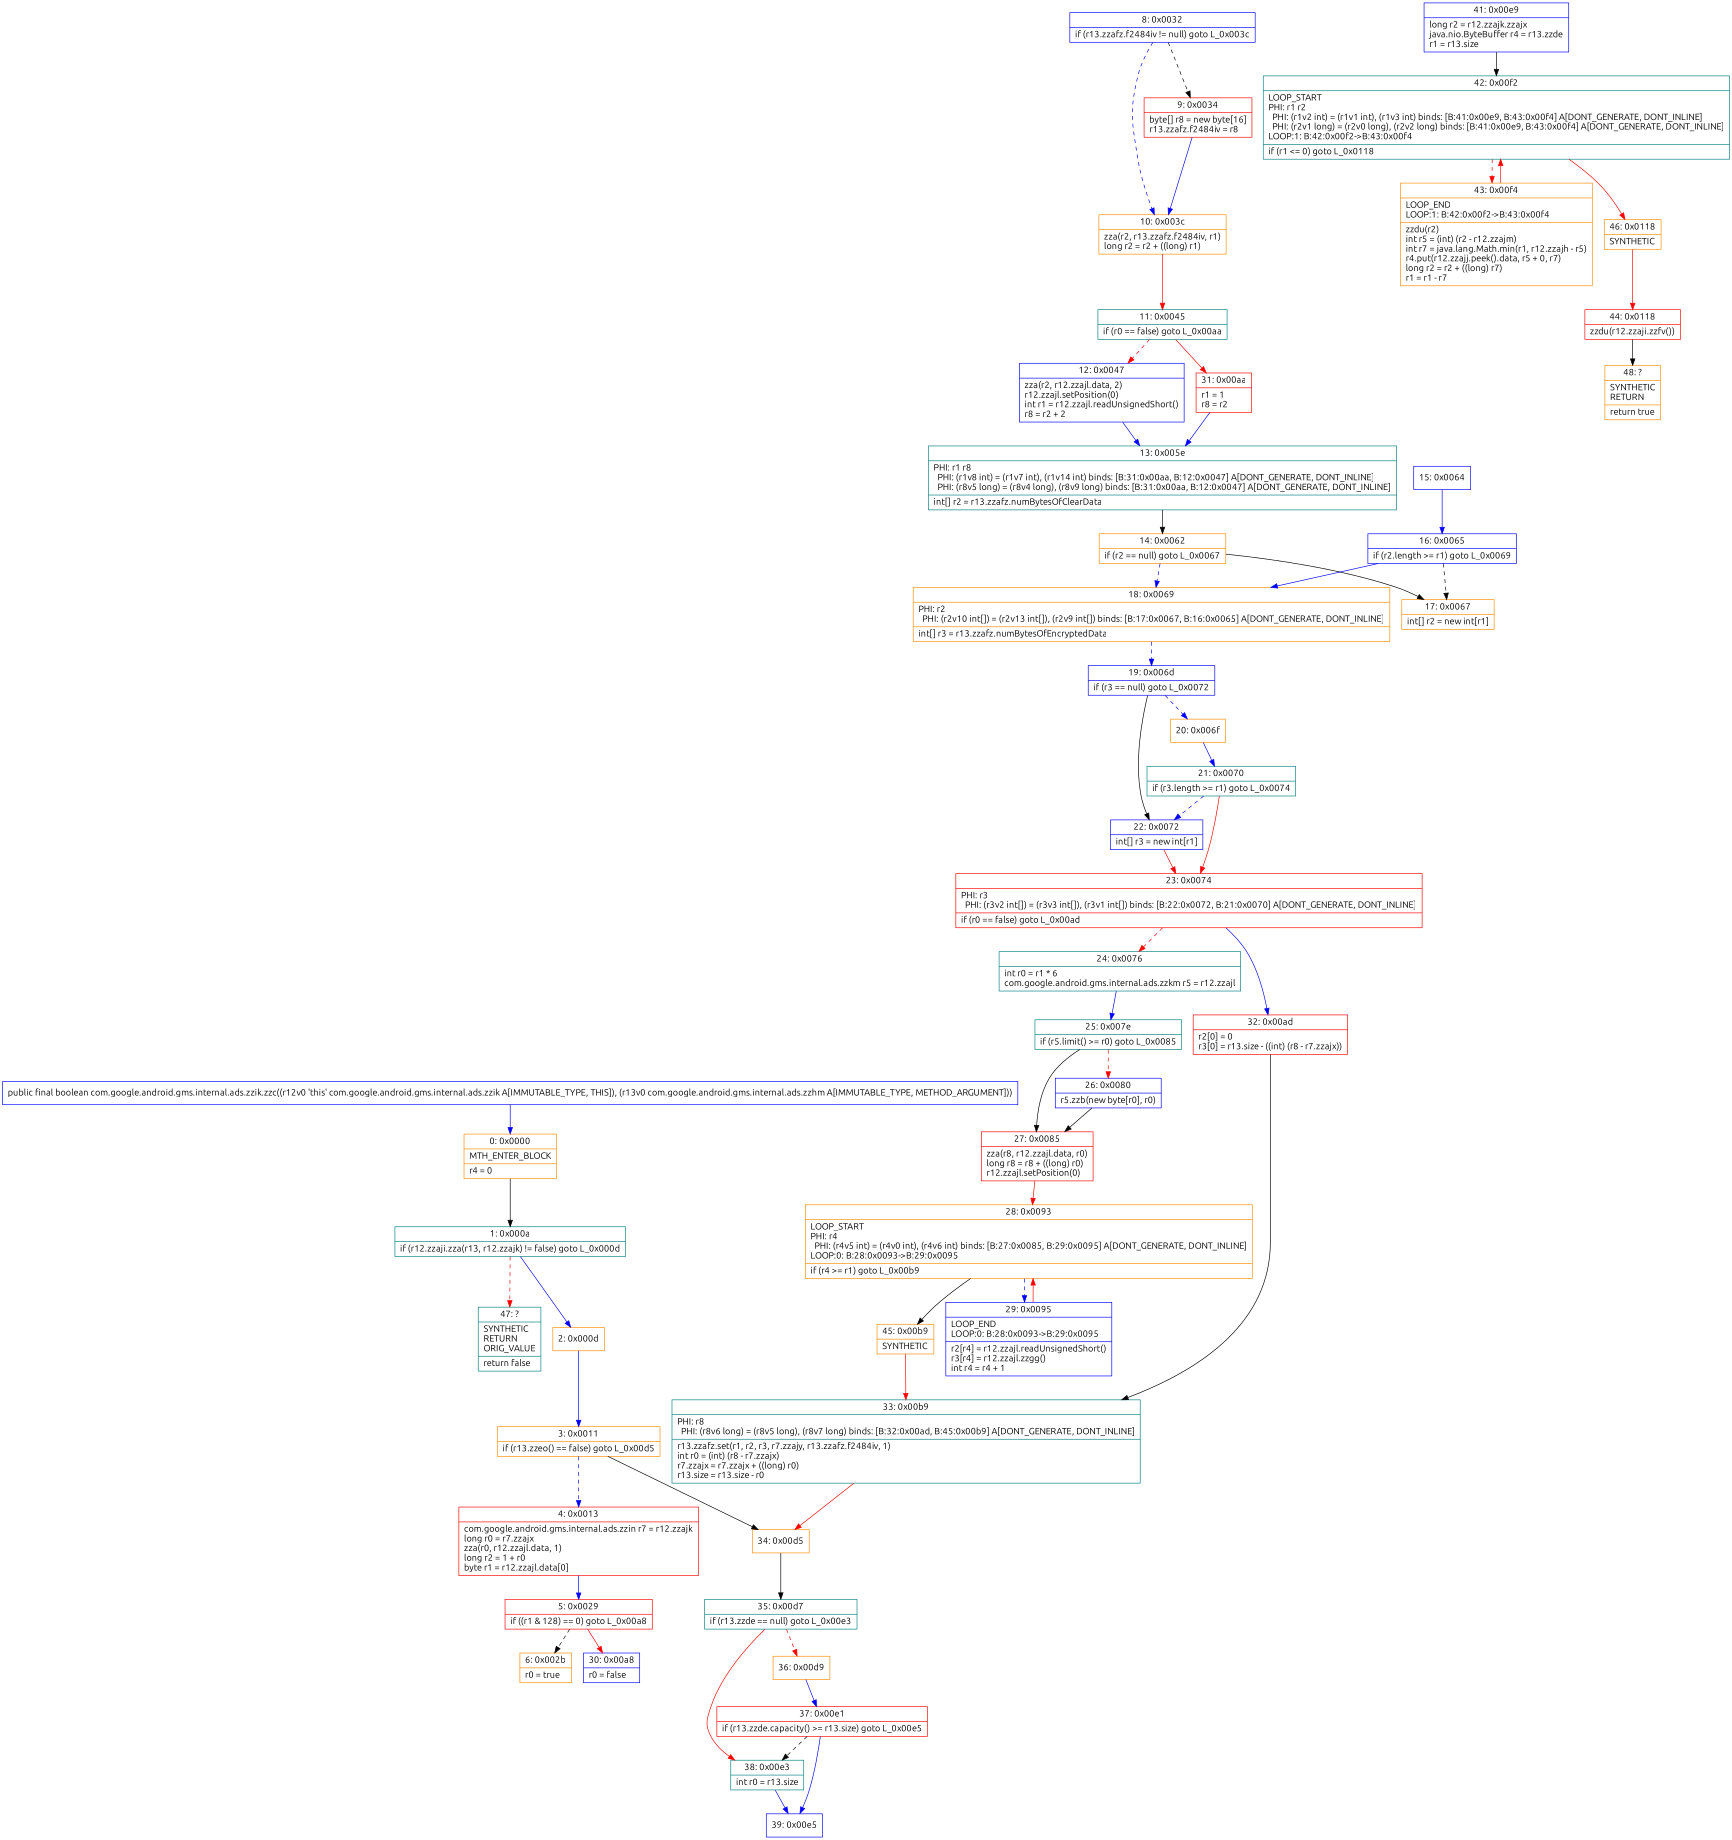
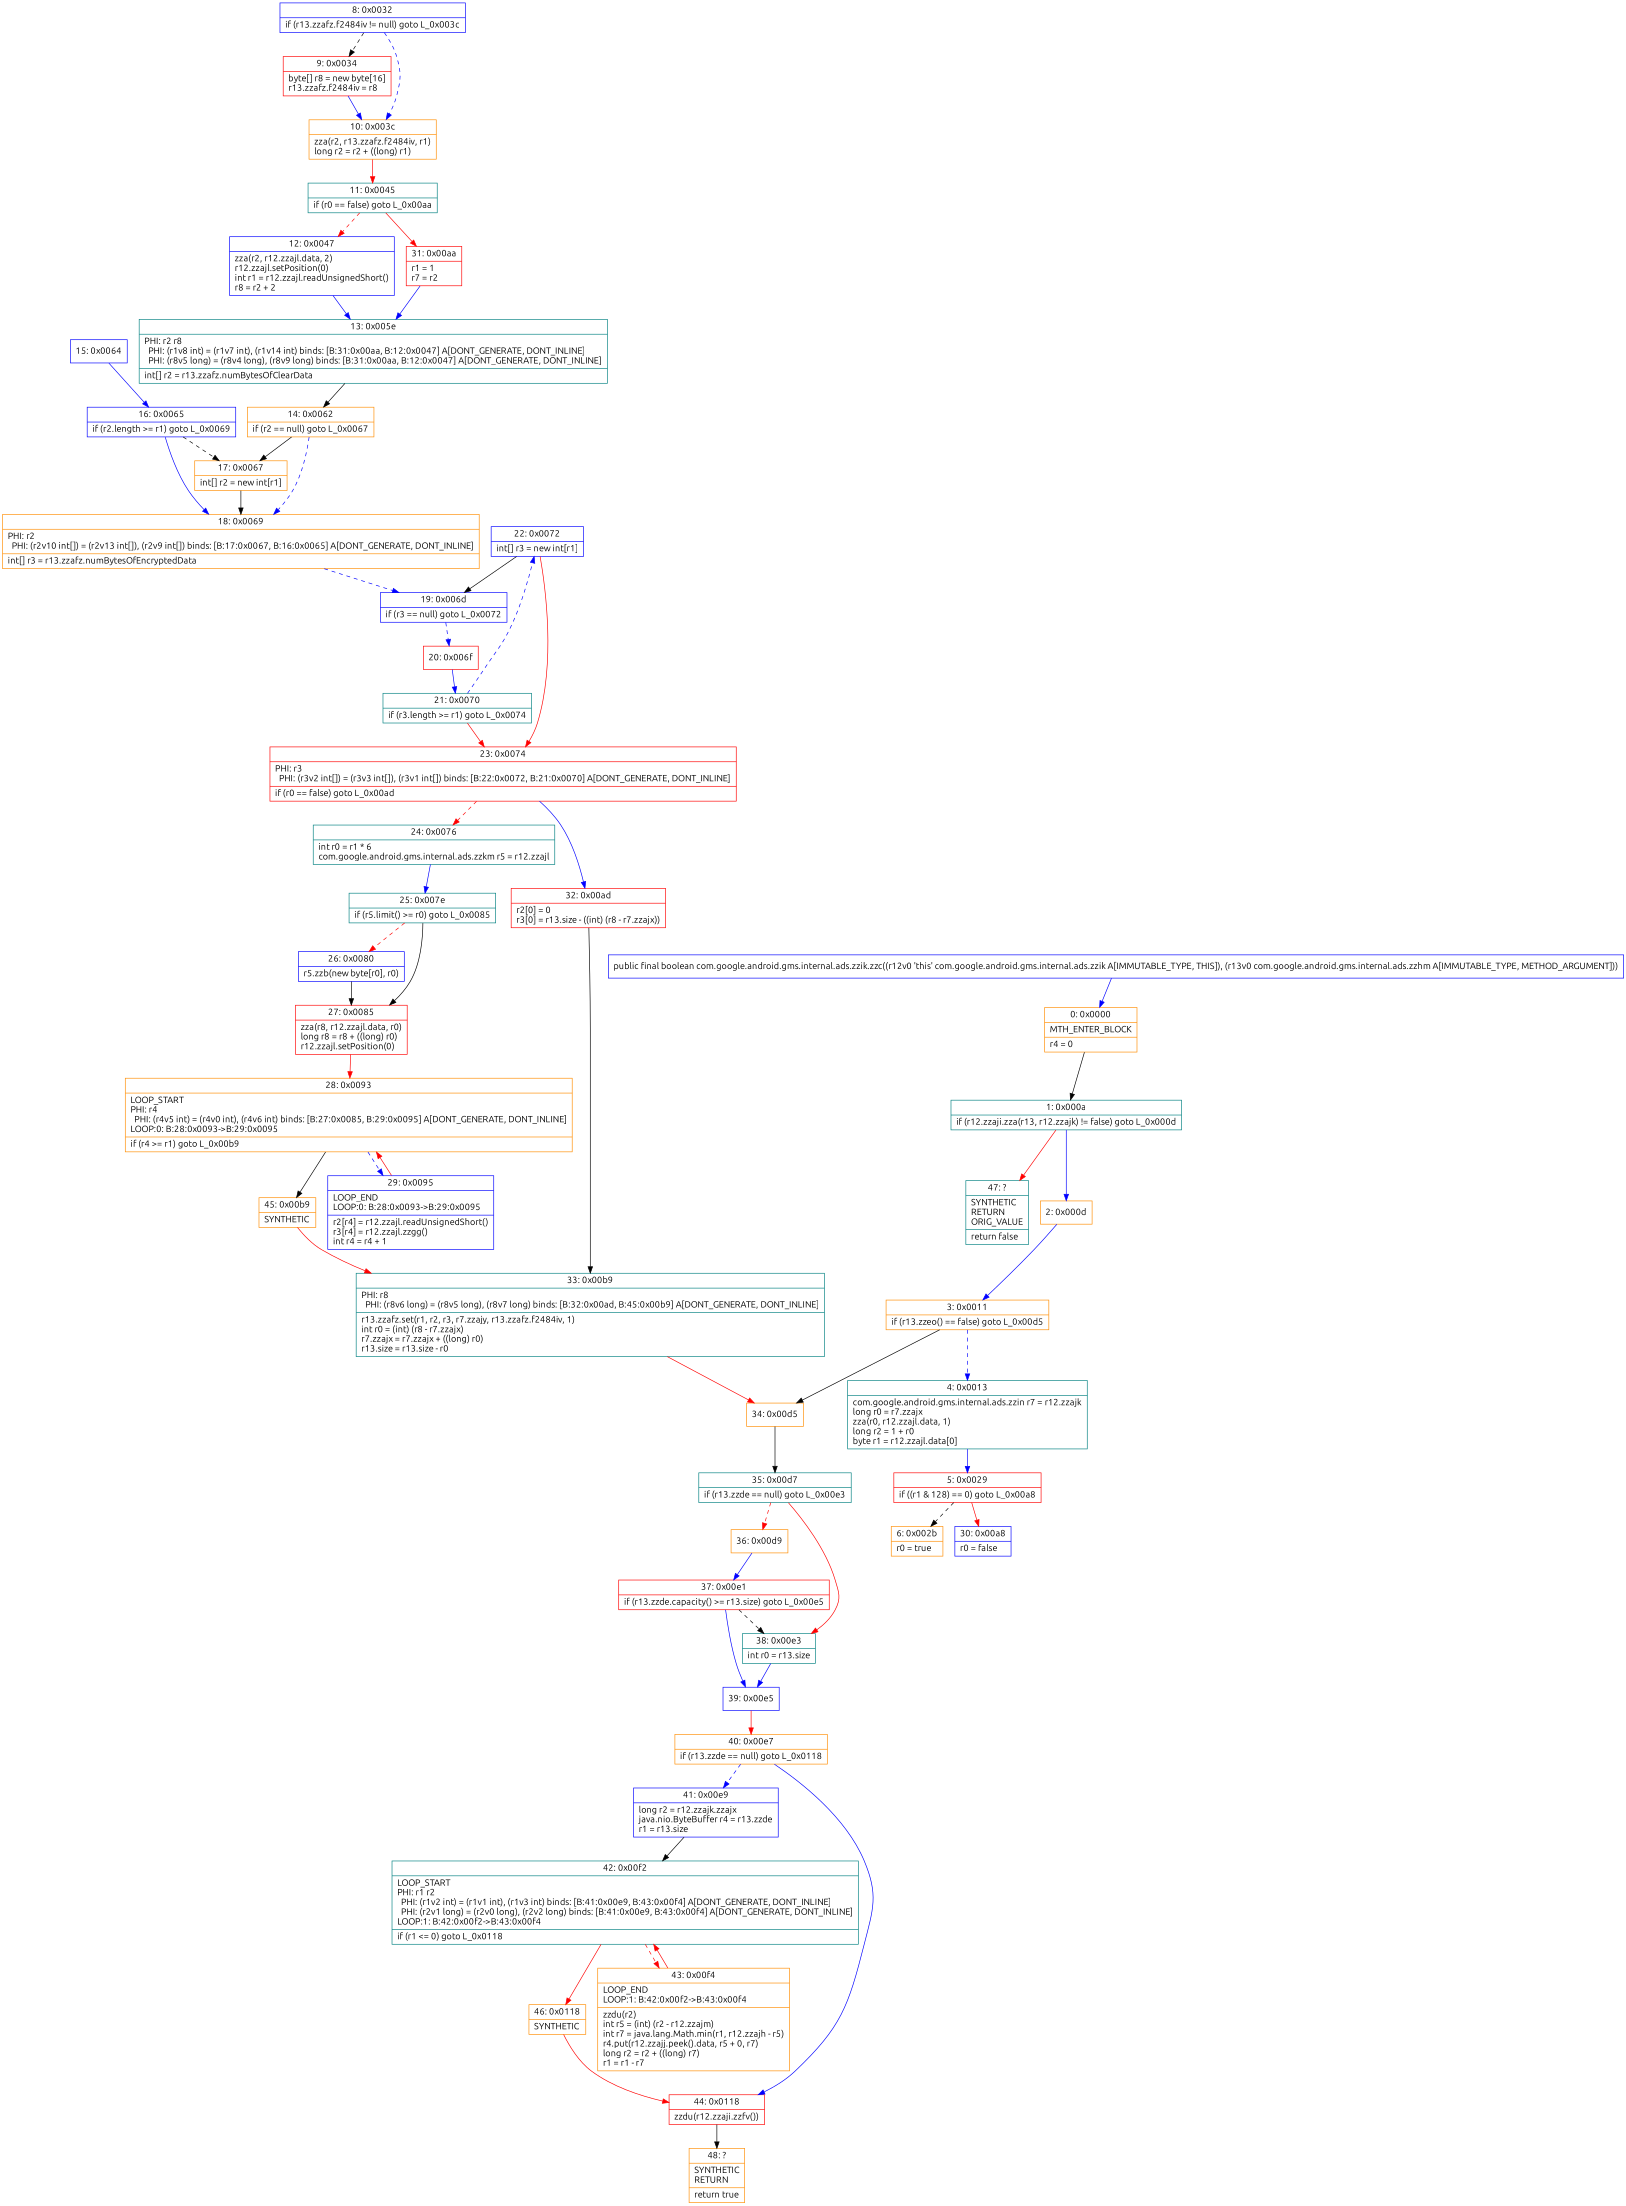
node "31: 0x00aa": text "r8 = r2" -> "r7 = r2"
node "13: 0x005e": text "PHI: r1 r8" -> "PHI: r2 r8"
edge "17: 0x0067" -> "18: 0x0069": added
node "20: 0x006f": color darkorange -> red
edge "19: 0x006d" -> "22: 0x0072": reversed
edge "1: 0x000a" -> "47: ?": style dashed -> solid
node "4: 0x0013": color red -> teal
node "40: 0x00e7": added
